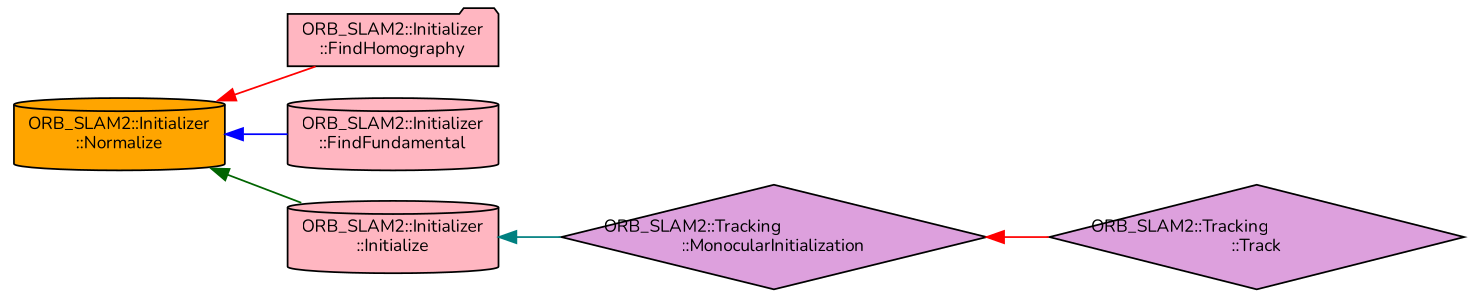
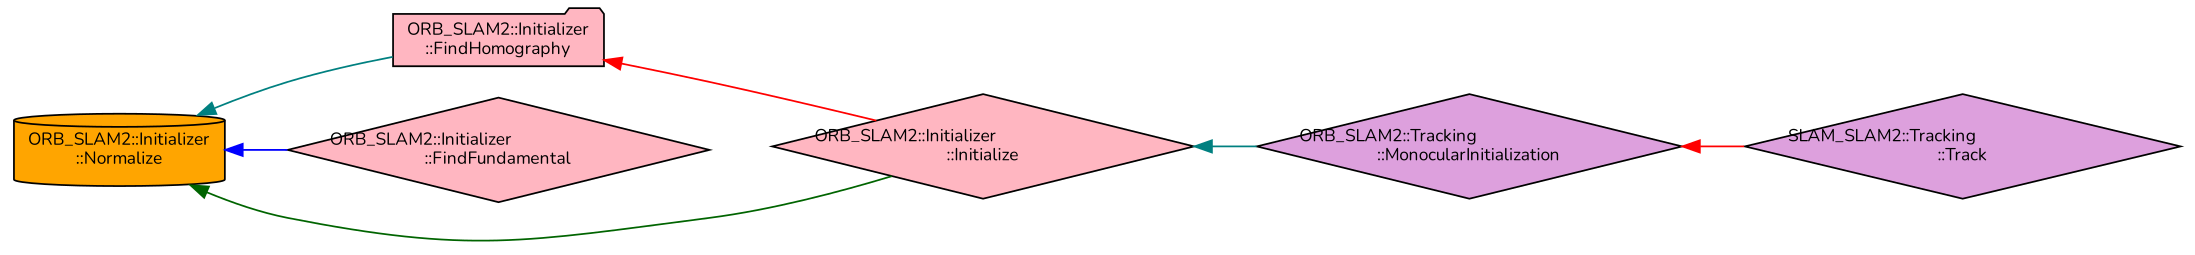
edge "ORB_SLAM2::Initializer ::FindHomography" -> "ORB_SLAM2::Initializer ::Normalize": color red -> teal
edge "ORB_SLAM2::Initializer ::Initialize" -> "ORB_SLAM2::Initializer ::FindHomography": added
node "ORB_SLAM2::Initializer ::FindFundamental": shape cylinder -> diamond
node "ORB_SLAM2::Initializer ::Initialize": shape cylinder -> diamond
node "ORB_SLAM2::Tracking ::Track": label "ORB_SLAM2::Tracking ::Track" -> "SLAM_SLAM2::Tracking ::Track"
